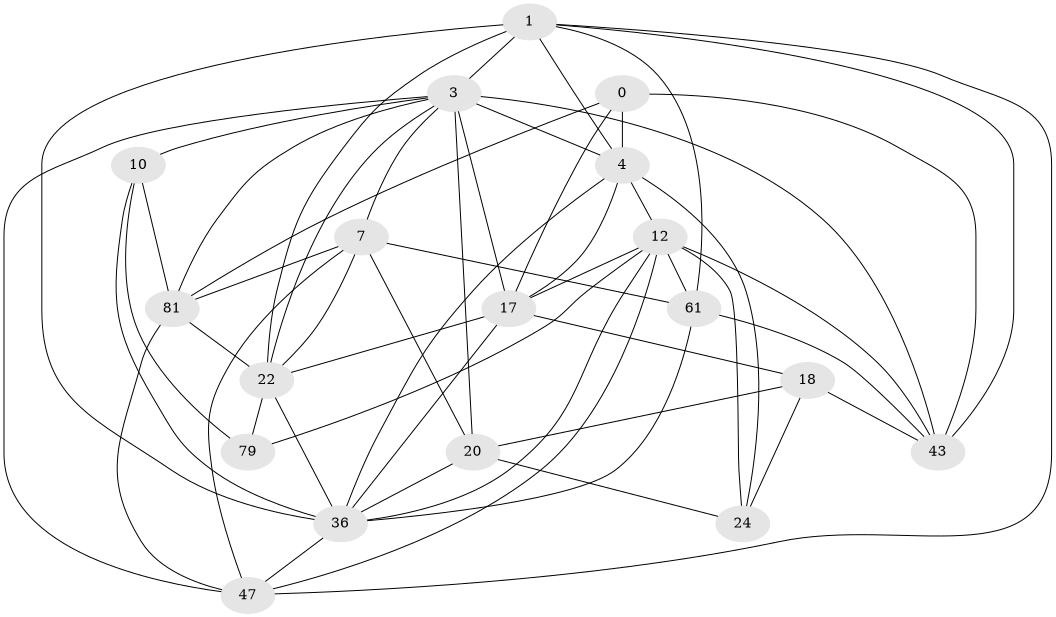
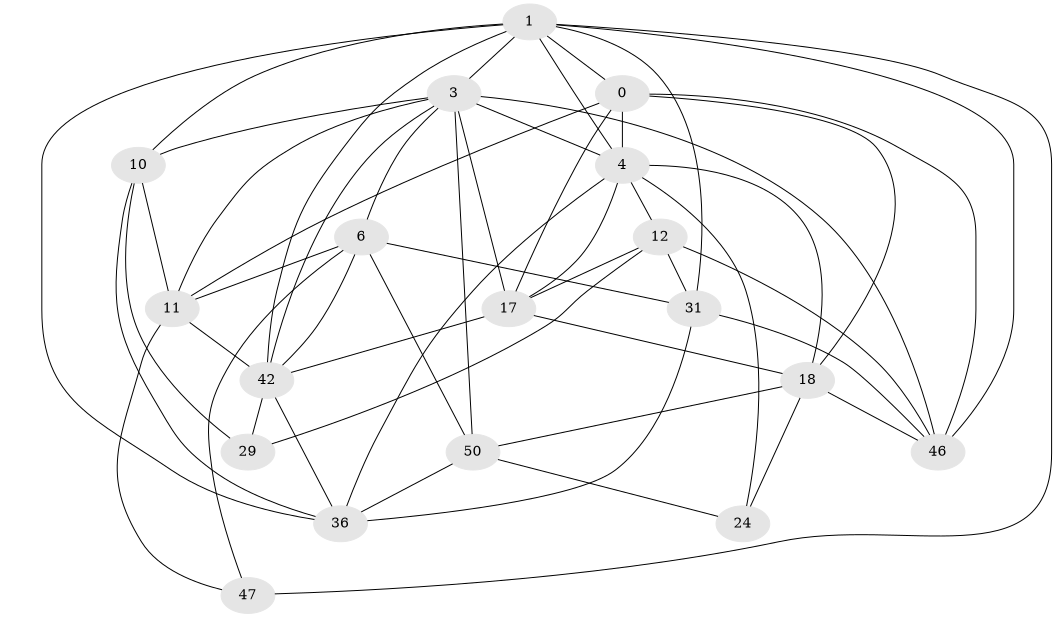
edge "1" -- "10": added
edge "1" -- "0": added
edge "0" -- "18": added
edge "4" -- "18": added
node "7": label "7" -> "6"
edge "3" -- "47": removed
node "81": label "81" -> "11"
node "61": label "61" -> "31"
edge "12" -- "24": removed
node "22": label "22" -> "42"
edge "17" -- "36": removed
edge "12" -- "36": removed
node "79": label "79" -> "29"
node "20": label "20" -> "50"
node "43": label "43" -> "46"
edge "12" -- "47": removed
edge "36" -- "47": removed
